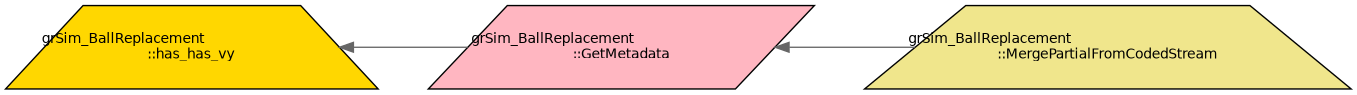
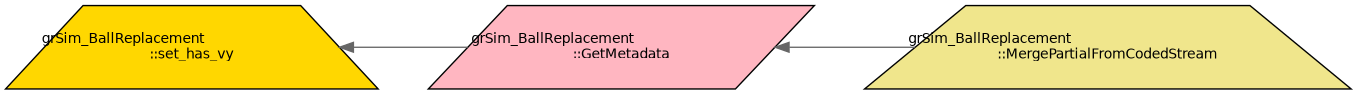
node "grSim_BallReplacement ::has_has_vy": label "grSim_BallReplacement ::has_has_vy" -> "grSim_BallReplacement ::set_has_vy"
